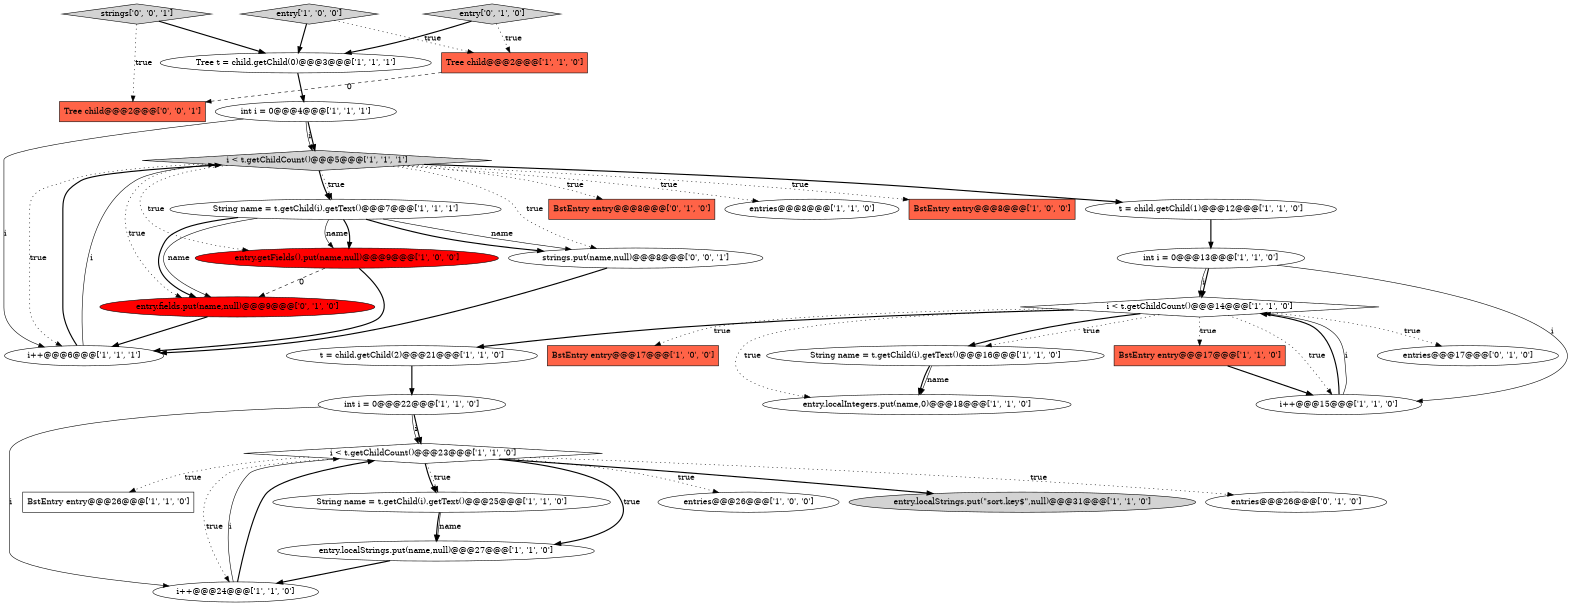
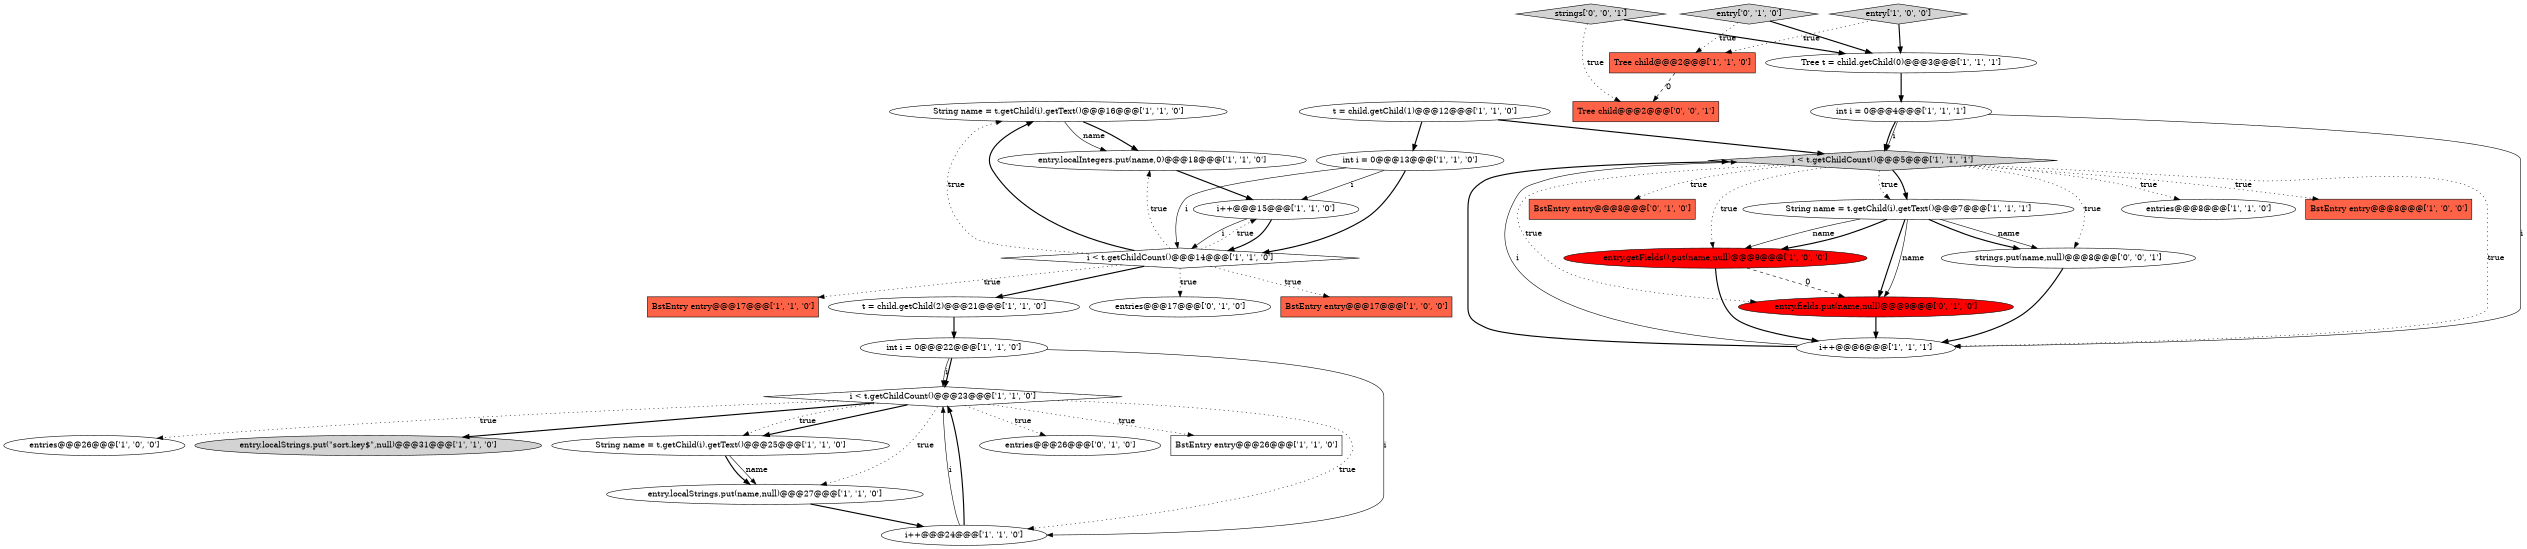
edge "i < t.getChildCount()@@@5@@@['1', '1', '1']" -> "t = child.getChild(1)@@@12@@@['1', '1', '0']": reversed
edge "BstEntry entry@@@17@@@['1', '1', '0']" -> "i++@@@15@@@['1', '1', '0']": now "entry.localIntegers.put(name,0)@@@18@@@['1', '1', '0']" -> "i++@@@15@@@['1', '1', '0']"
edge "i < t.getChildCount()@@@23@@@['1', '1', '0']" -> "entry.localStrings.put(name,null)@@@27@@@['1', '1', '0']": style bold -> dotted
